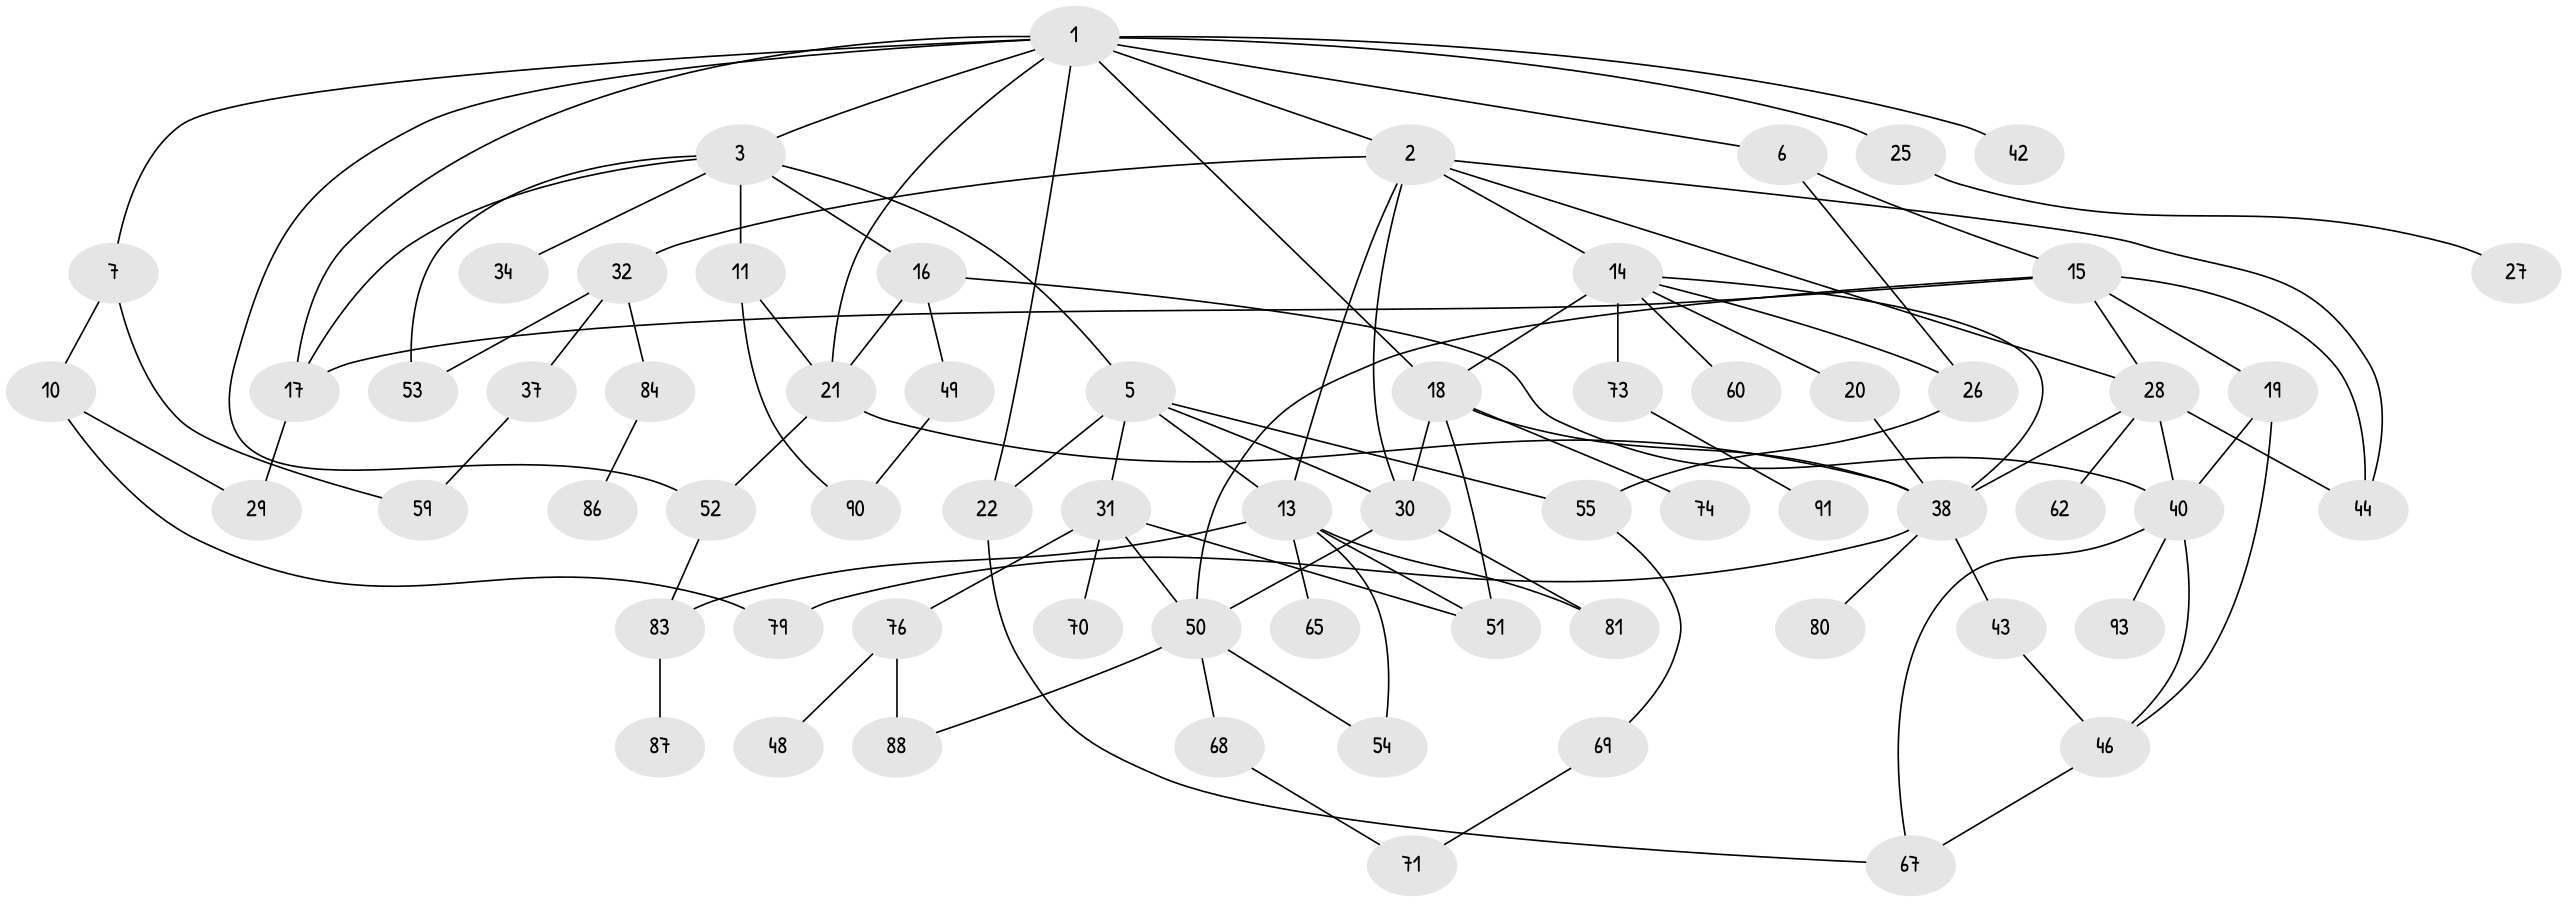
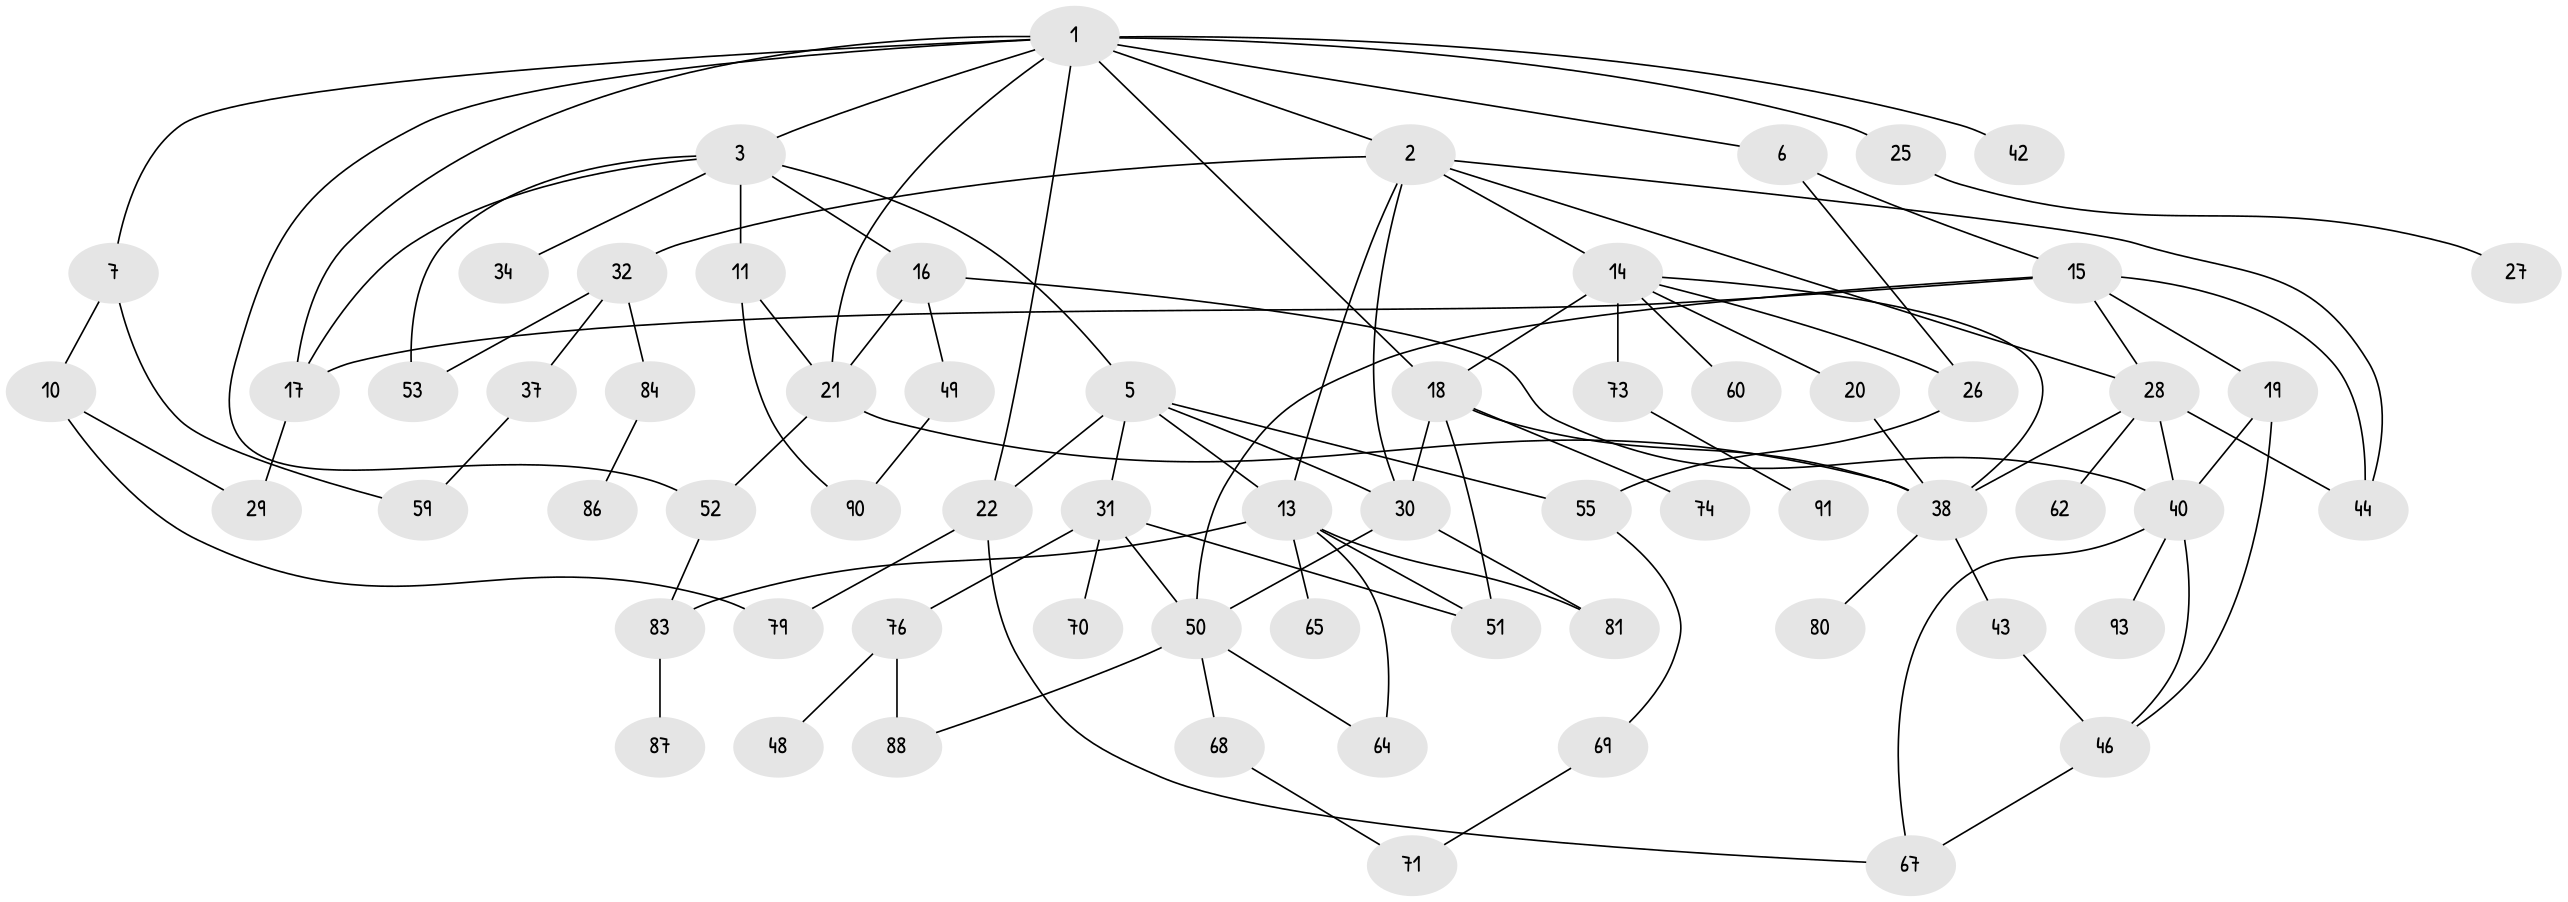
edge "38" -- "79": now "22" -- "79"
node "54": label "54" -> "64"
